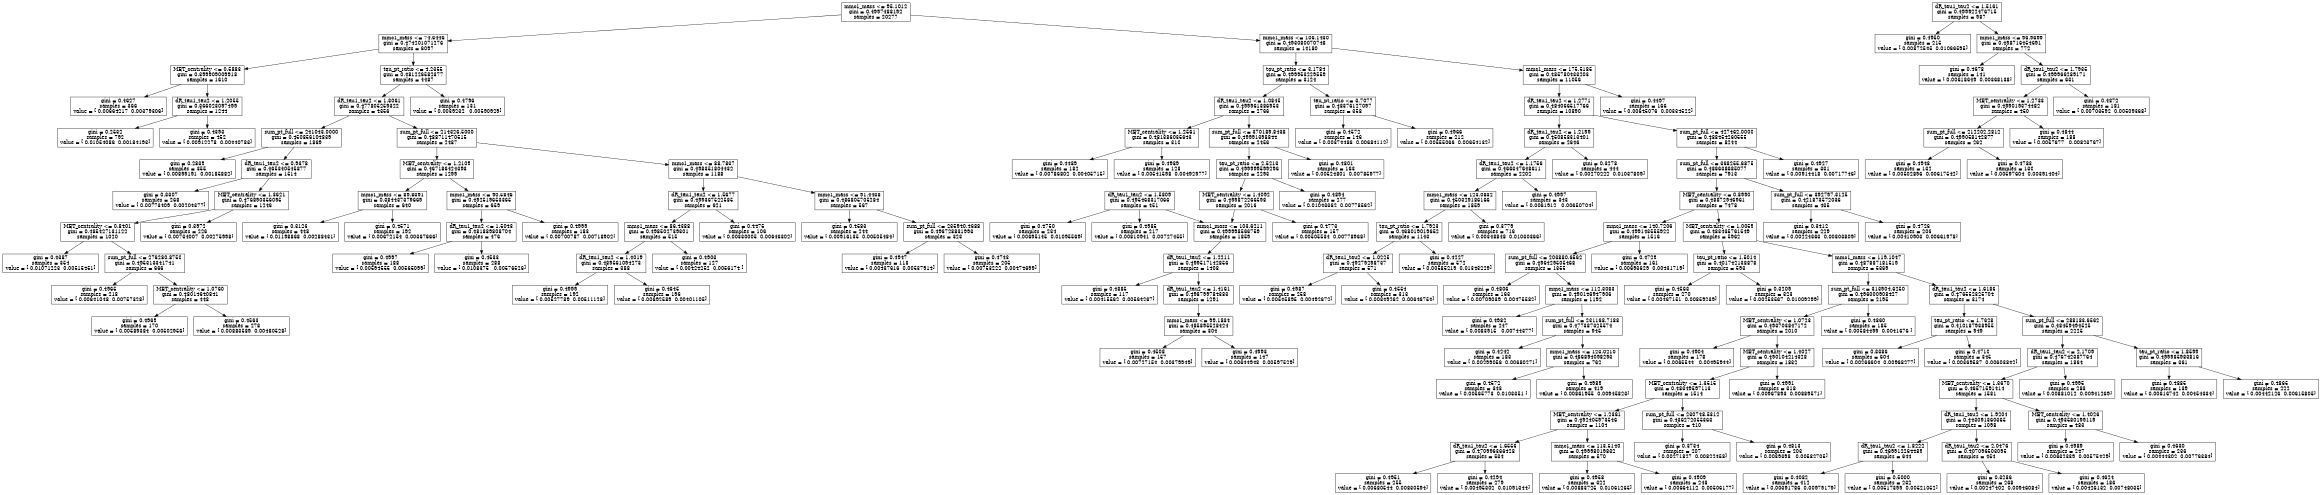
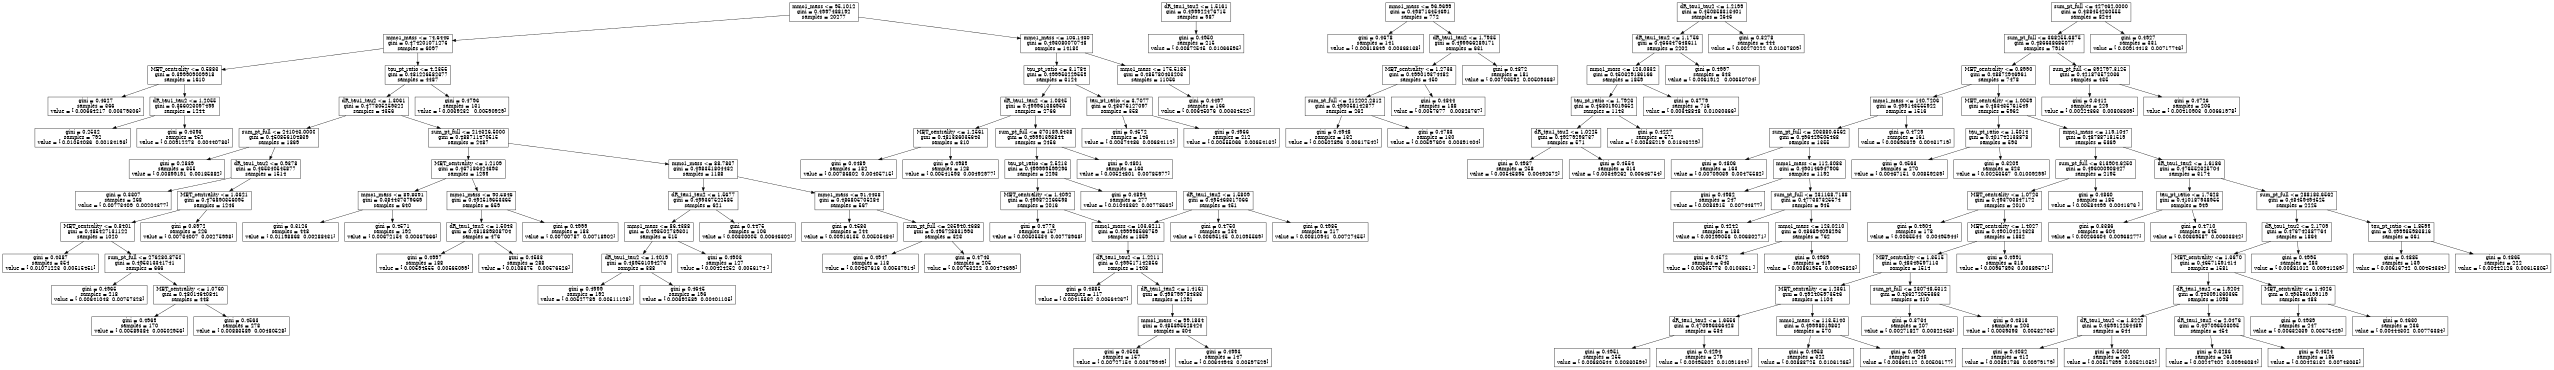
edge "dR_tau1_tau2 <= 1.5161 gini = 0.499922476715 samples = 987" -> "mmc1_mass <= 96.9699 gini = 0.498716454691 samples = 772": removed
node "dR_tau1_tau2 <= 1.2771 gini = 0.484066517766 samples = 10890": removed
